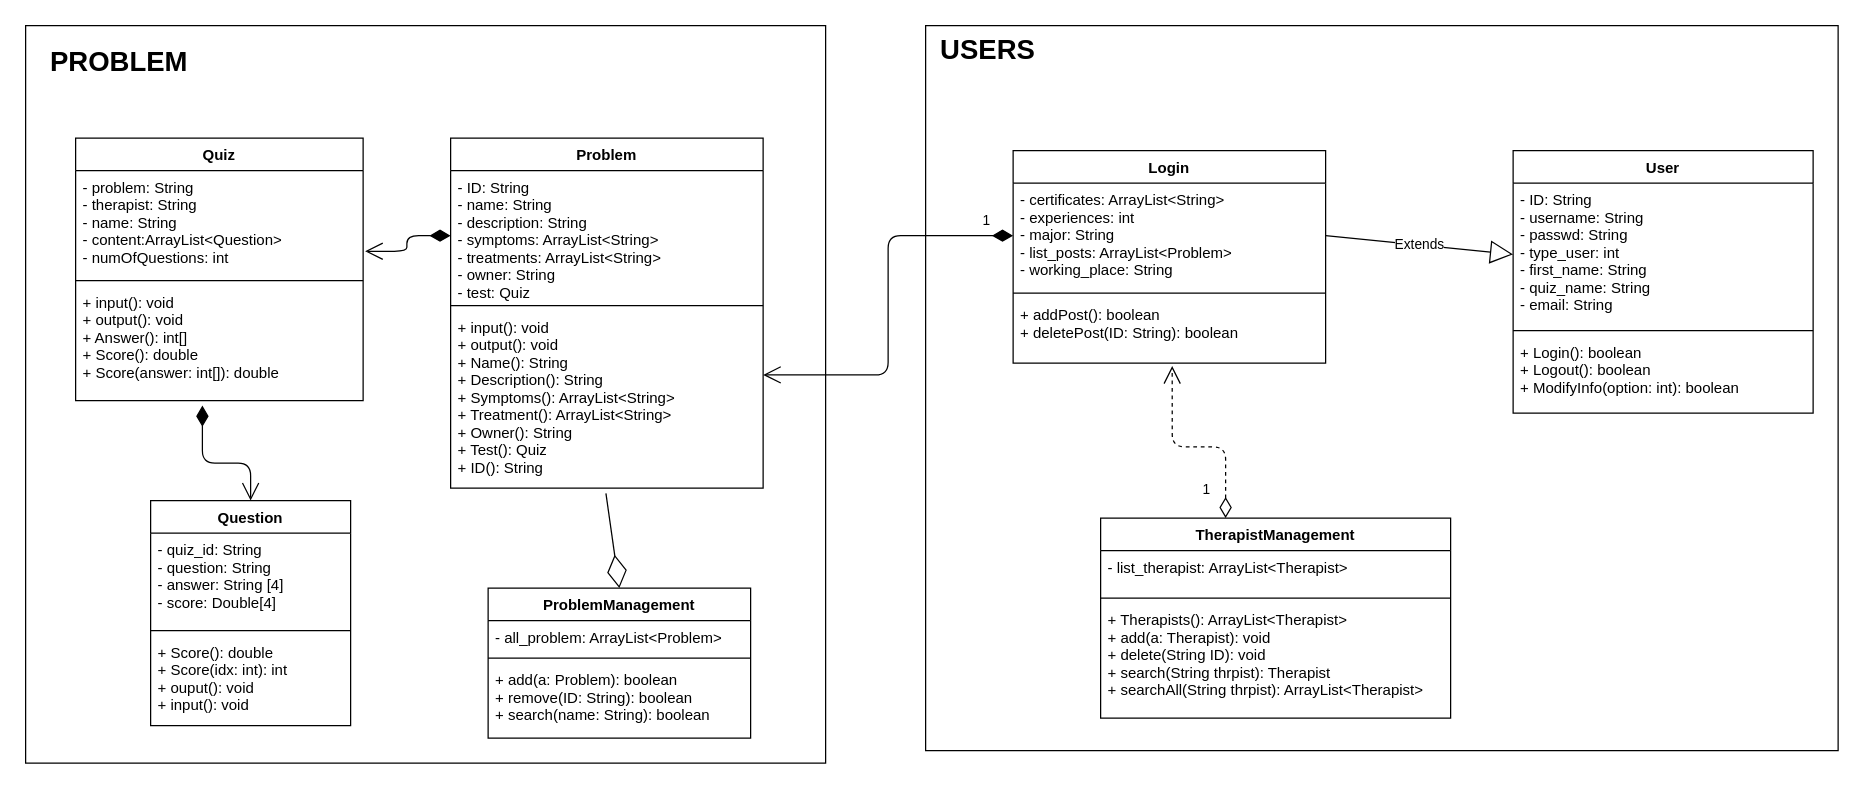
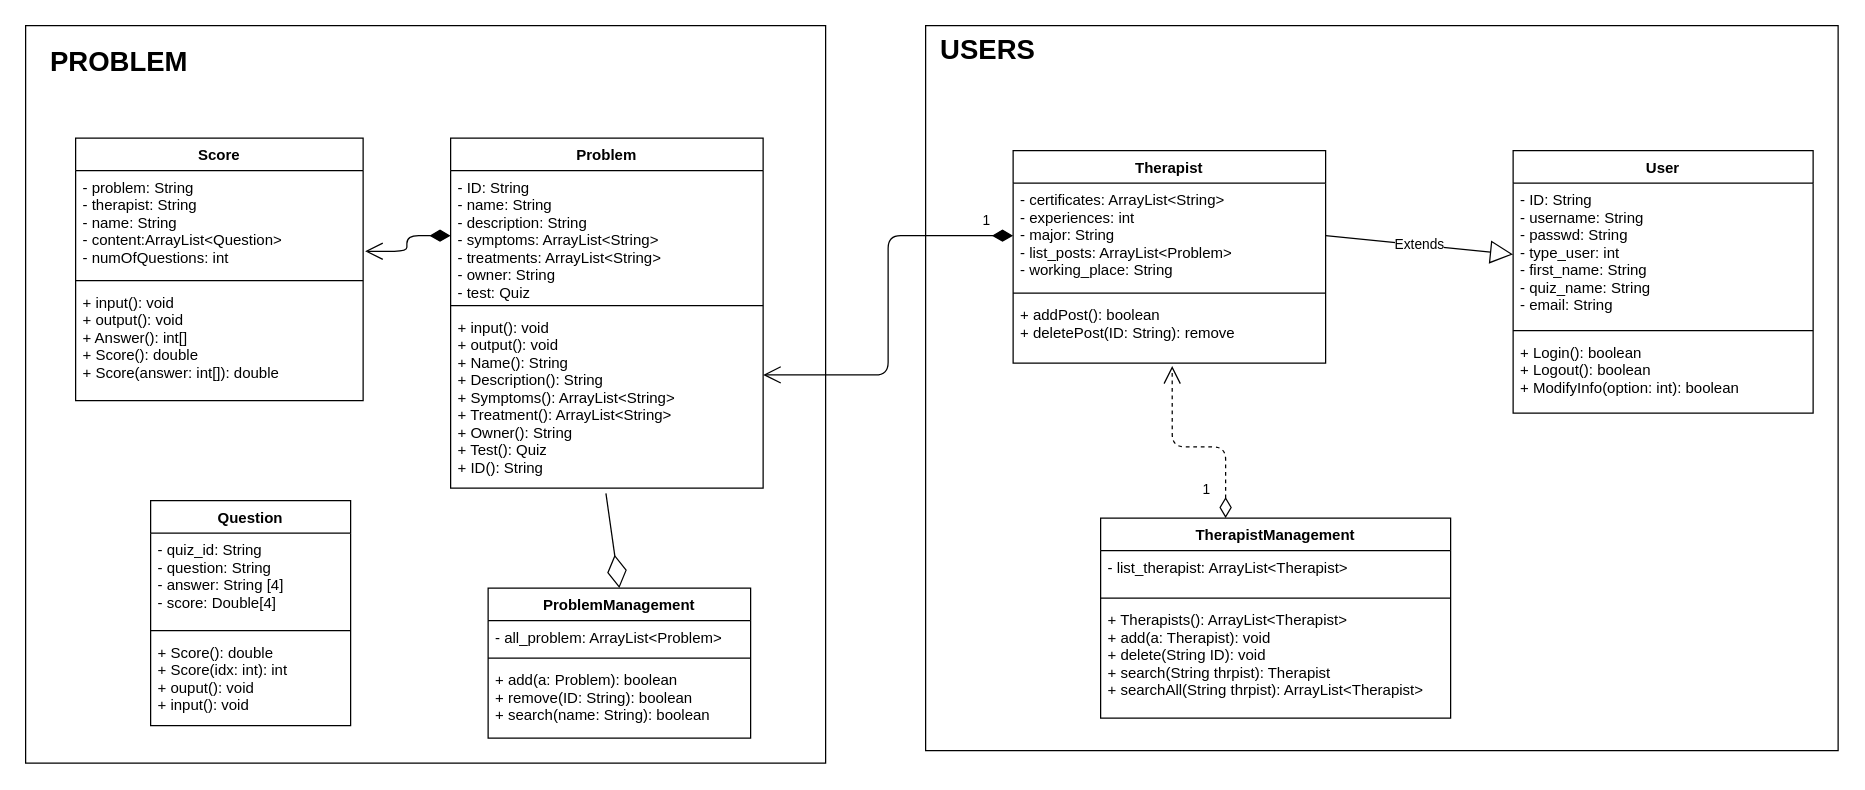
node "Quiz": label "Quiz" -> "Score"
node "Login": label "Login" -> "Therapist"
node "+ addPost(): boolean + deletePost(ID: String): boolean": label "+ addPost(): boolean + deletePost(ID: String): boolean" -> "+ addPost(): boolean + deletePost(ID: String): remove"
edge "+ input(): void + output(): void + Answer(): int[] + Score(): double + Score(answer: int[]): double" -- "Question": removed
